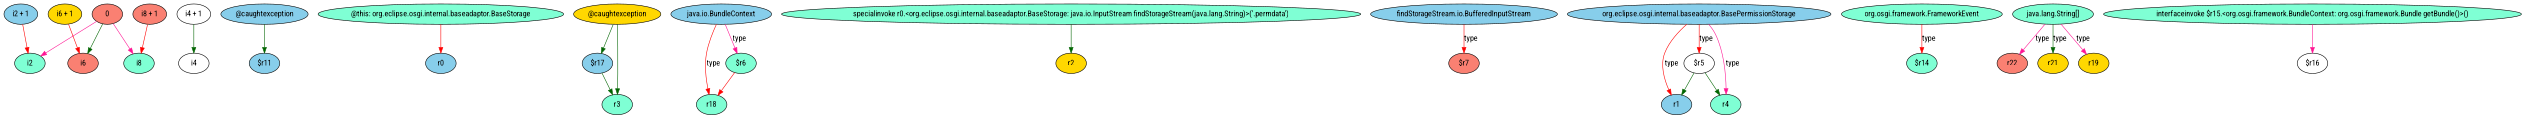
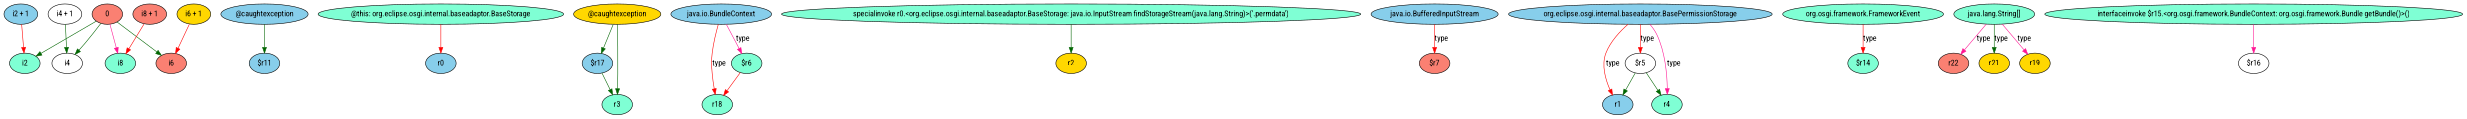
node "findStorageStream.io.BufferedInputStream": label "findStorageStream.io.BufferedInputStream" -> "java.io.BufferedInputStream"
edge "0" -> "i4": added
edge "0" -> "i2": color deeppink -> darkgreen
